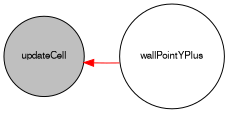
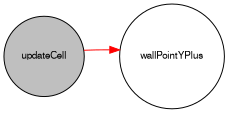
edge "wallPointYPlus" -> "updateCell": reversed
